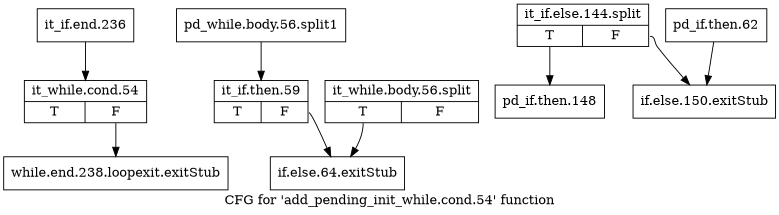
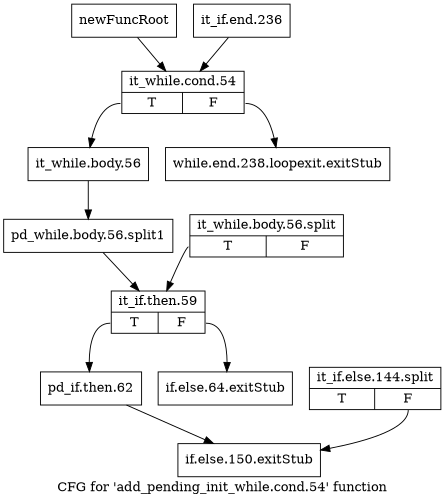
node "newFuncRoot": added
node "pd_if.then.148": removed
edge "it_while.body.56.split" -> "if.else.64.exitStub": now "it_while.body.56.split" -> "it_if.then.59"
node "it_while.body.56": added
edge "it_if.then.59" -> "pd_if.then.62": added
